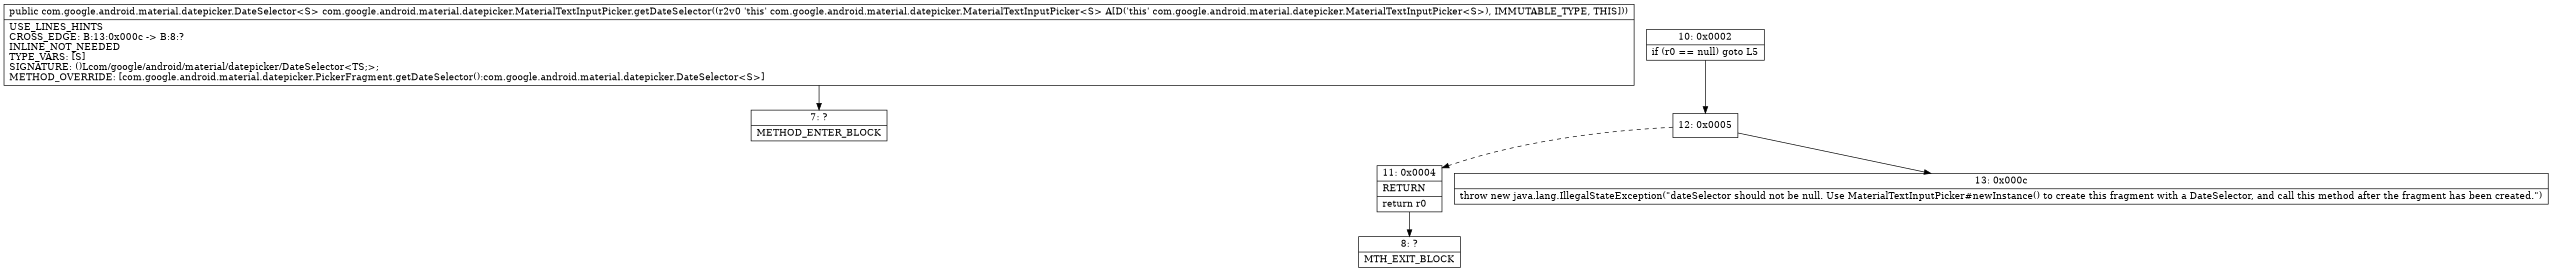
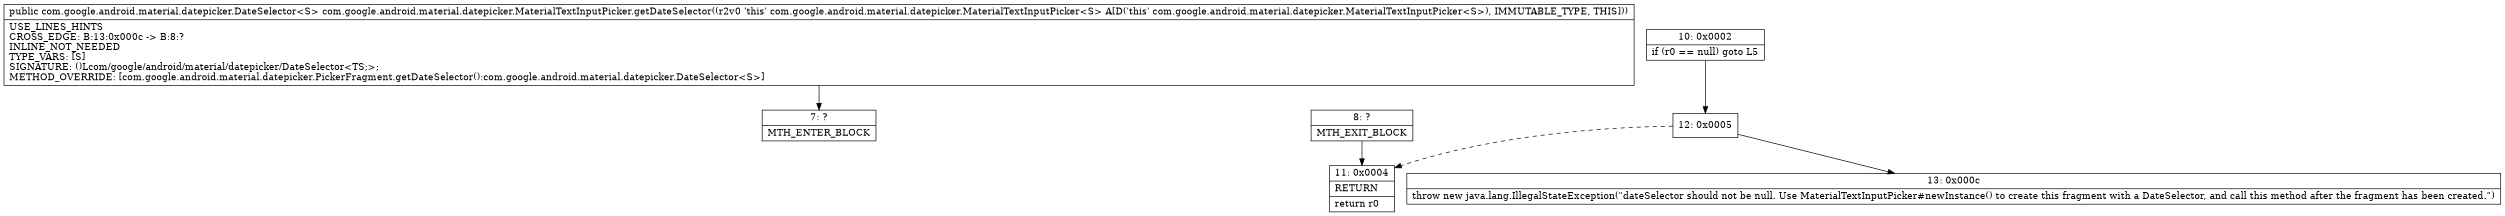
node "7: ?": text "METHOD_ENTER_BLOCK" -> "MTH_ENTER_BLOCK"
edge "11: 0x0004" -> "8: ?": reversed
